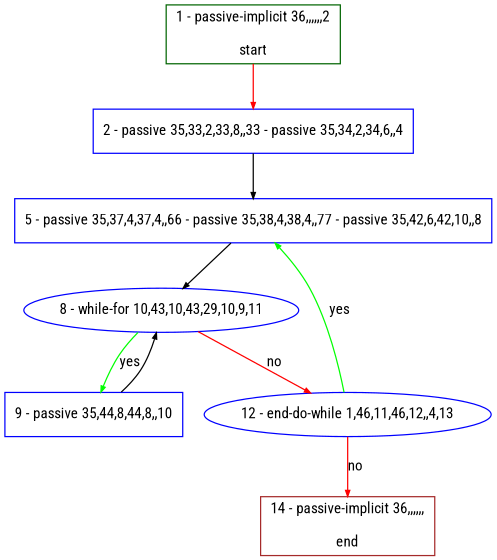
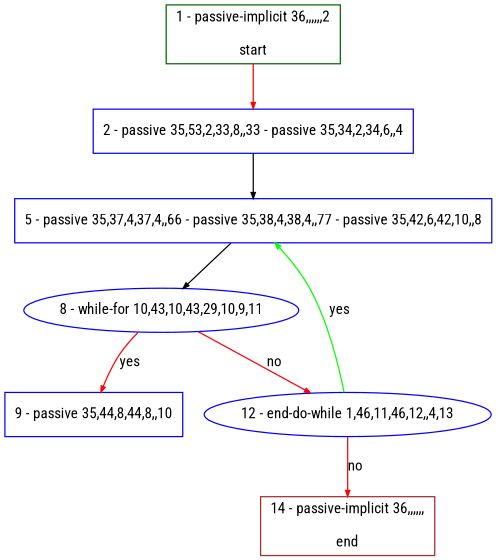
node "2 - passive 35,33,2,33,8,,33 - passive 35,34,2,34,6,,4": label "2 - passive 35,33,2,33,8,,33 - passive 35,34,2,34,6,,4" -> "2 - passive 35,53,2,33,8,,33 - passive 35,34,2,34,6,,4"
edge "8 - while-for 10,43,10,43,29,10,9,11" -> "9 - passive 35,44,8,44,8,,10": color #00ff00 -> #ff0000
edge "9 - passive 35,44,8,44,8,,10" -> "8 - while-for 10,43,10,43,29,10,9,11": removed
